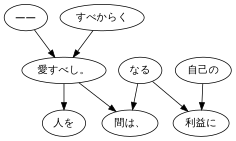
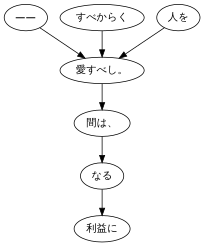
node "自己の": removed
edge "愛すべし。" -> "人を": reversed
edge "なる" -> "間は、": reversed
